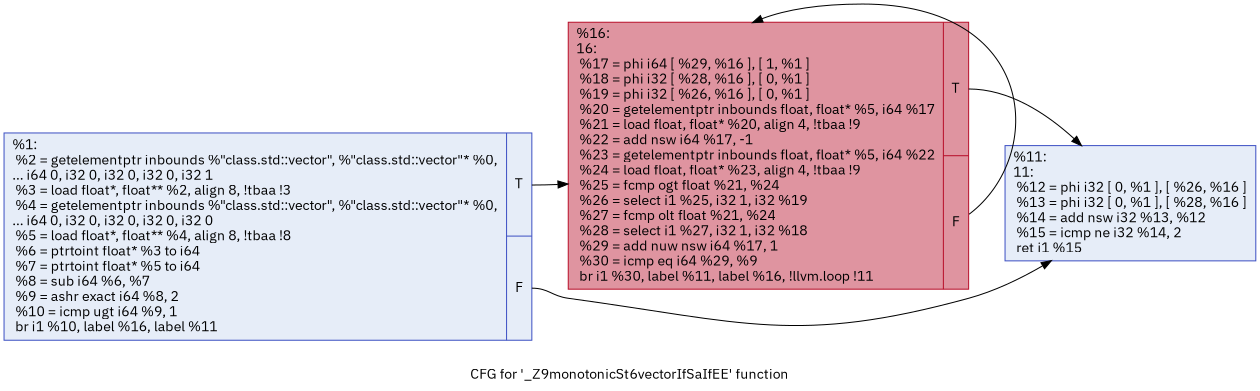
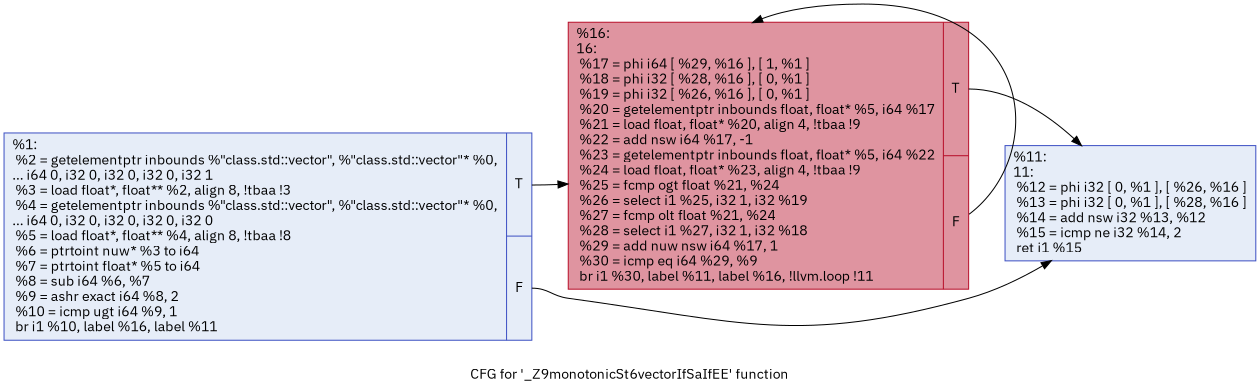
node "%1:": text "%6 = ptrtoint float* %3 to i64" -> "%6 = ptrtoint nuw* %3 to i64"
